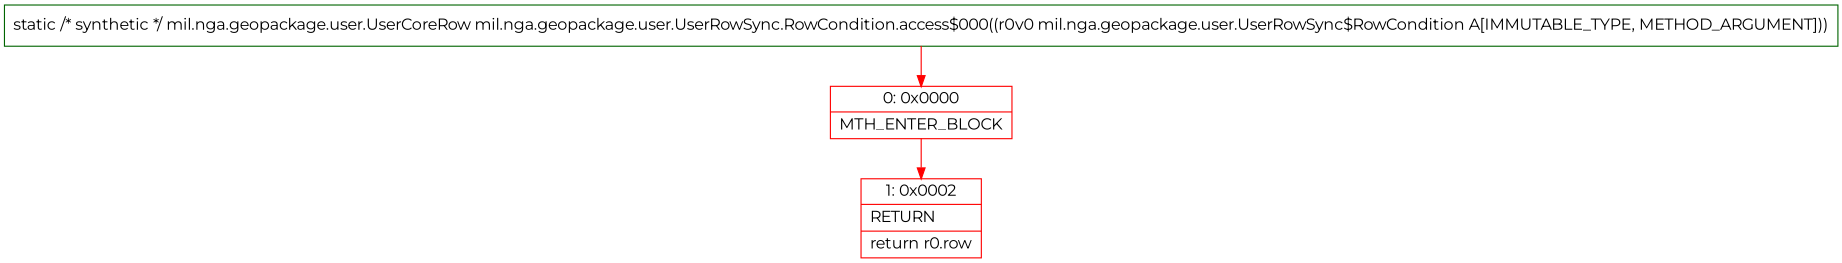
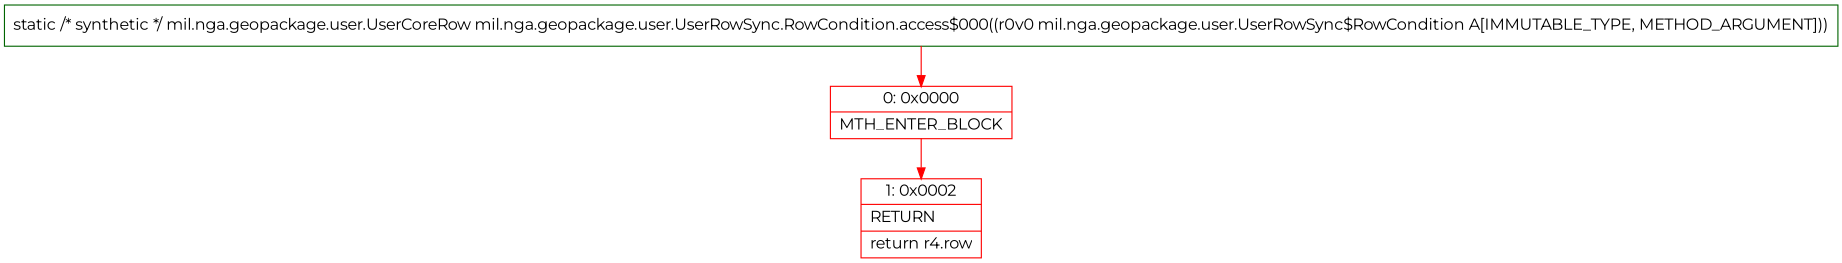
node "1: 0x0002": text "return r0.row" -> "return r4.row"
